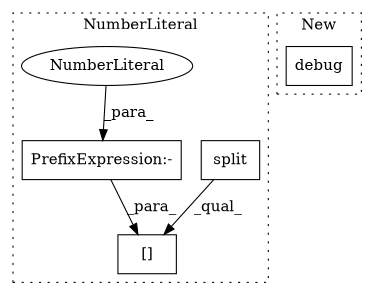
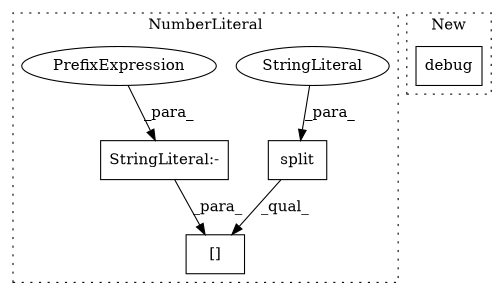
node "NumberLiteral": label "NumberLiteral" -> "PrefixExpression"
node "StringLiteral": added
node "PrefixExpression:-": label "PrefixExpression:-" -> "StringLiteral:-"
